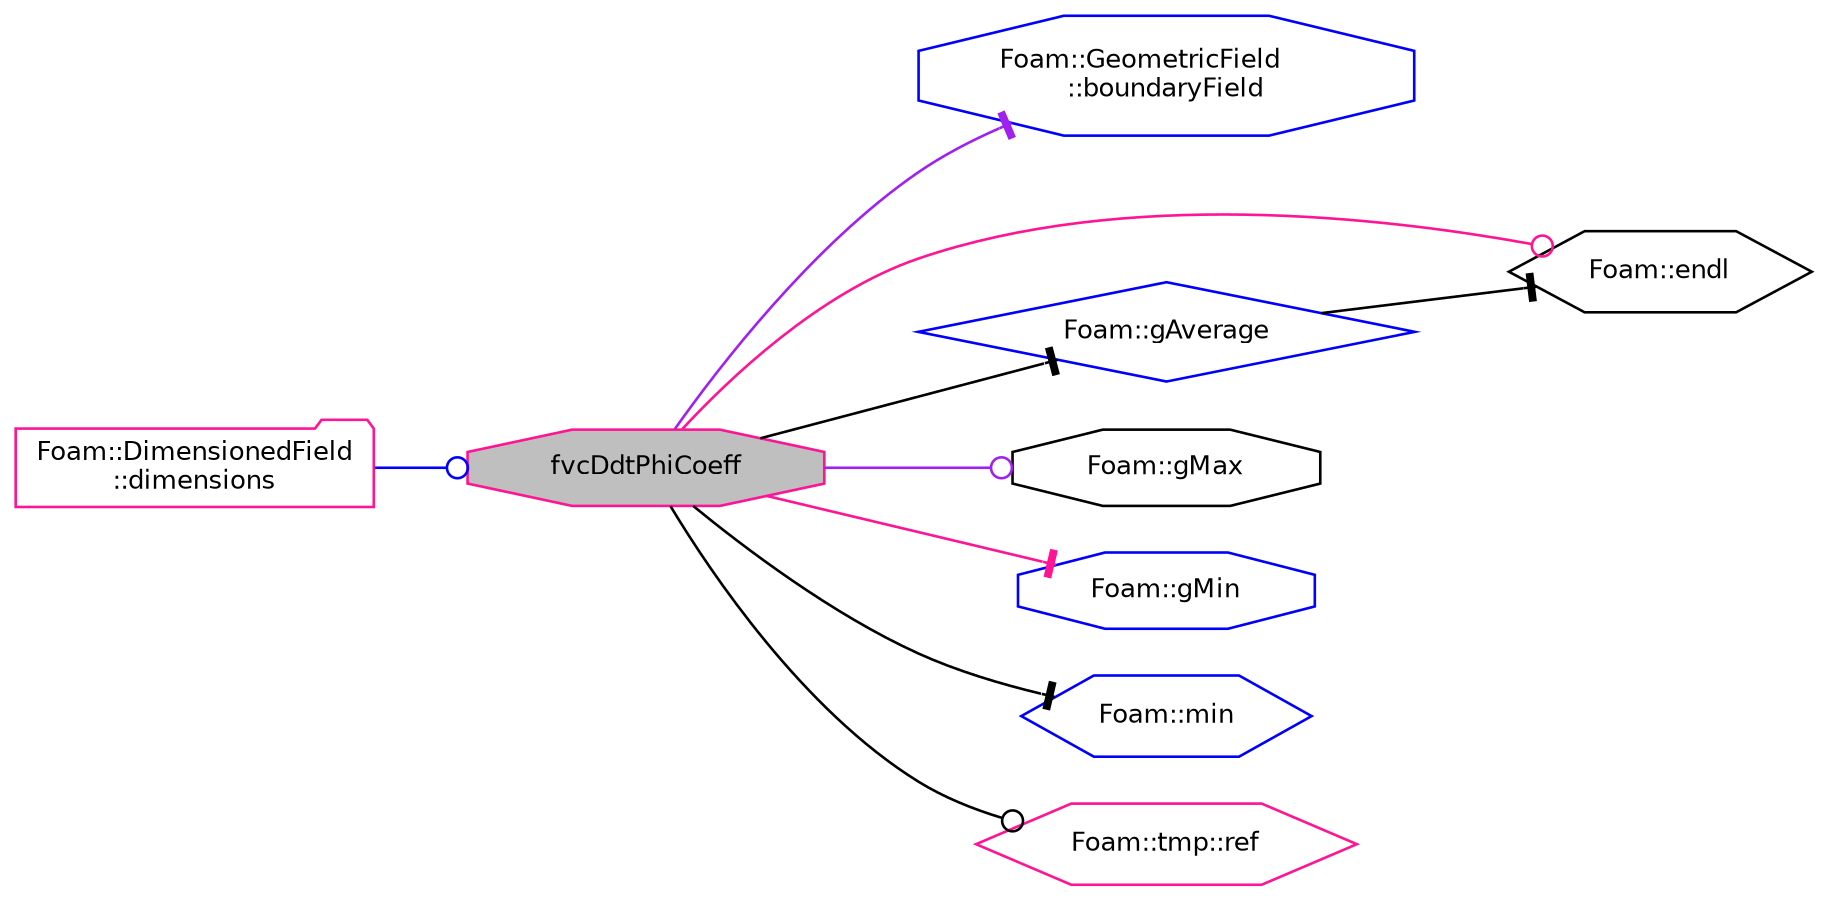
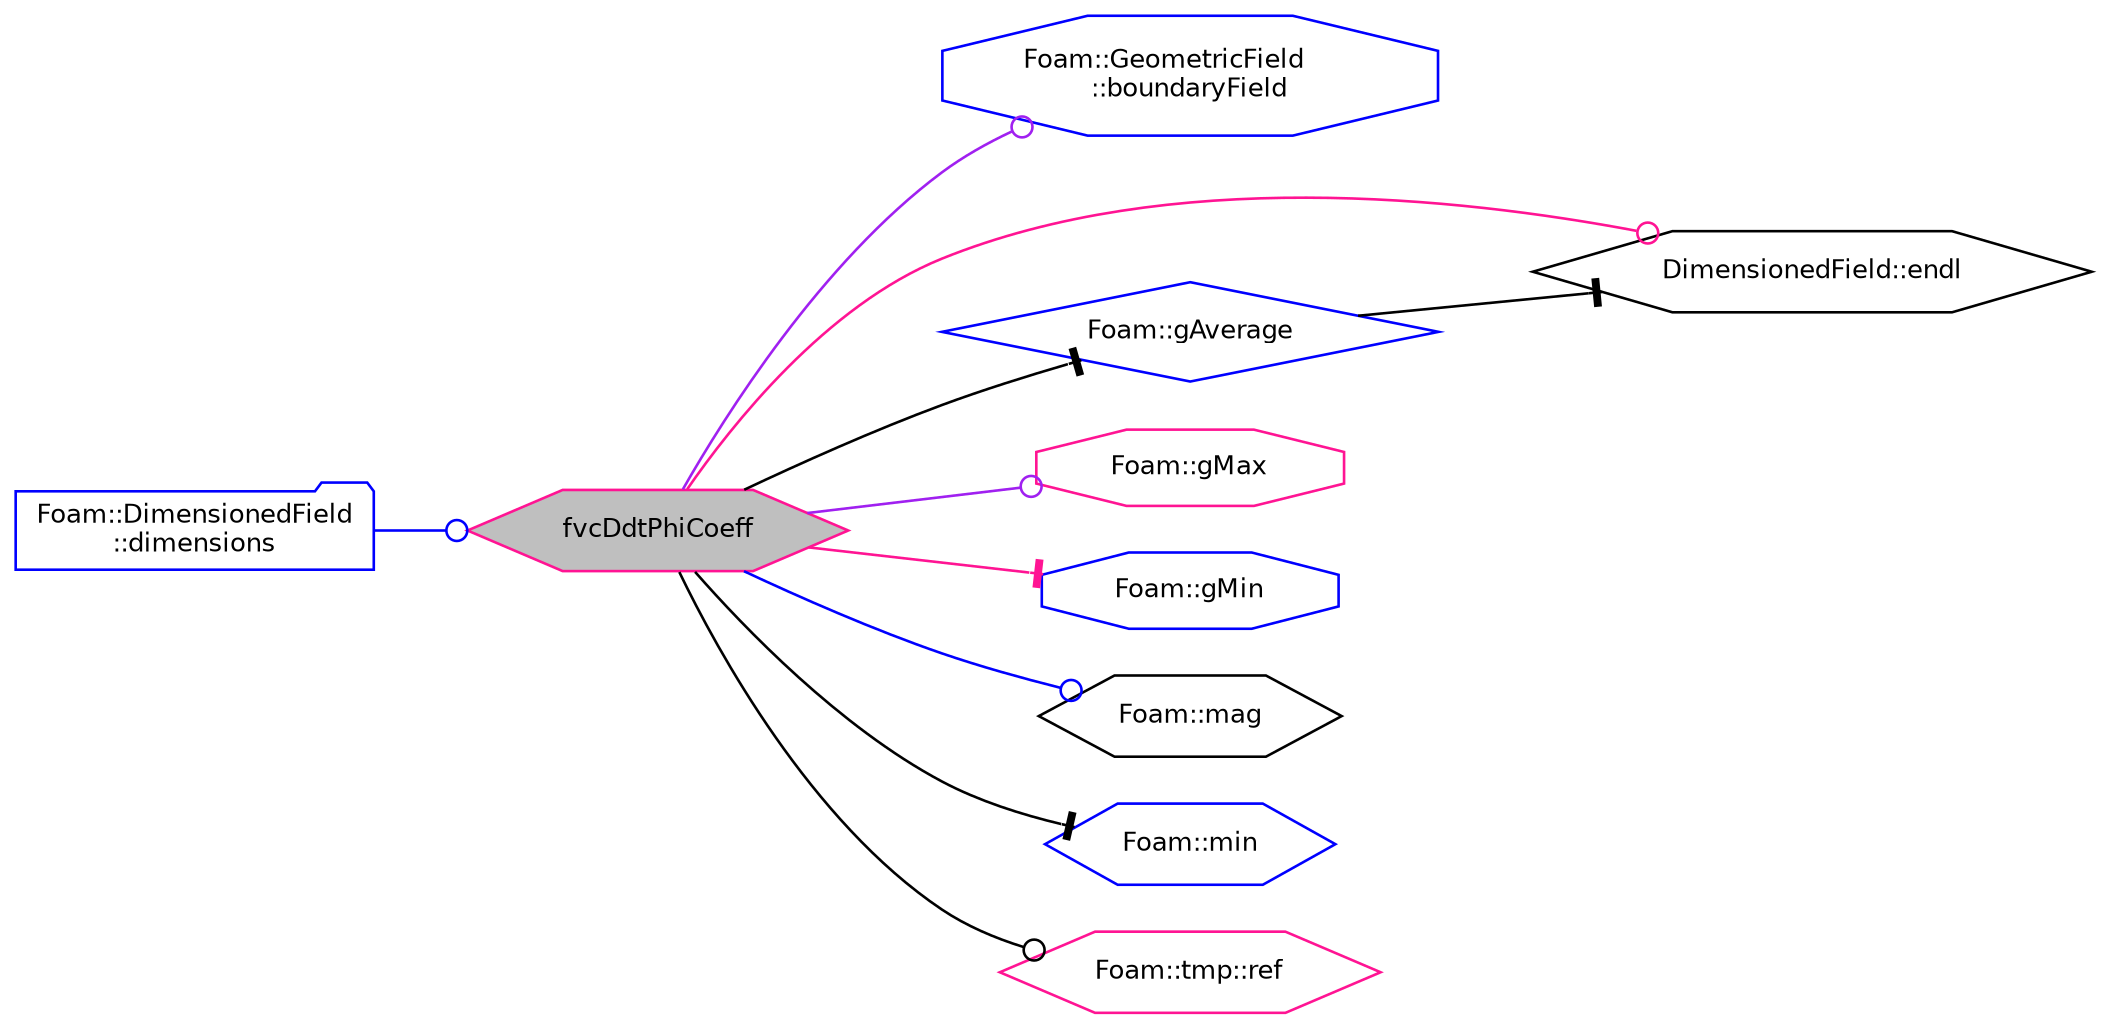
edge "fvcDdtPhiCoeff" -> "Foam::GeometricField ::boundaryField": arrowhead tee -> odot
node "Foam::endl": label "Foam::endl" -> "DimensionedField::endl"
node "Foam::DimensionedField ::dimensions": color deeppink -> blue
node "fvcDdtPhiCoeff": shape octagon -> hexagon
node "Foam::gMax": color black -> deeppink
node "Foam::mag": added
